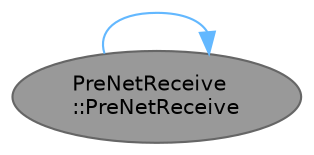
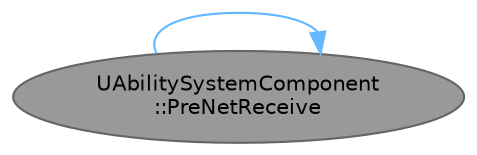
node "PreNetReceive ::PreNetReceive": label "PreNetReceive ::PreNetReceive" -> "UAbilitySystemComponent ::PreNetReceive"
